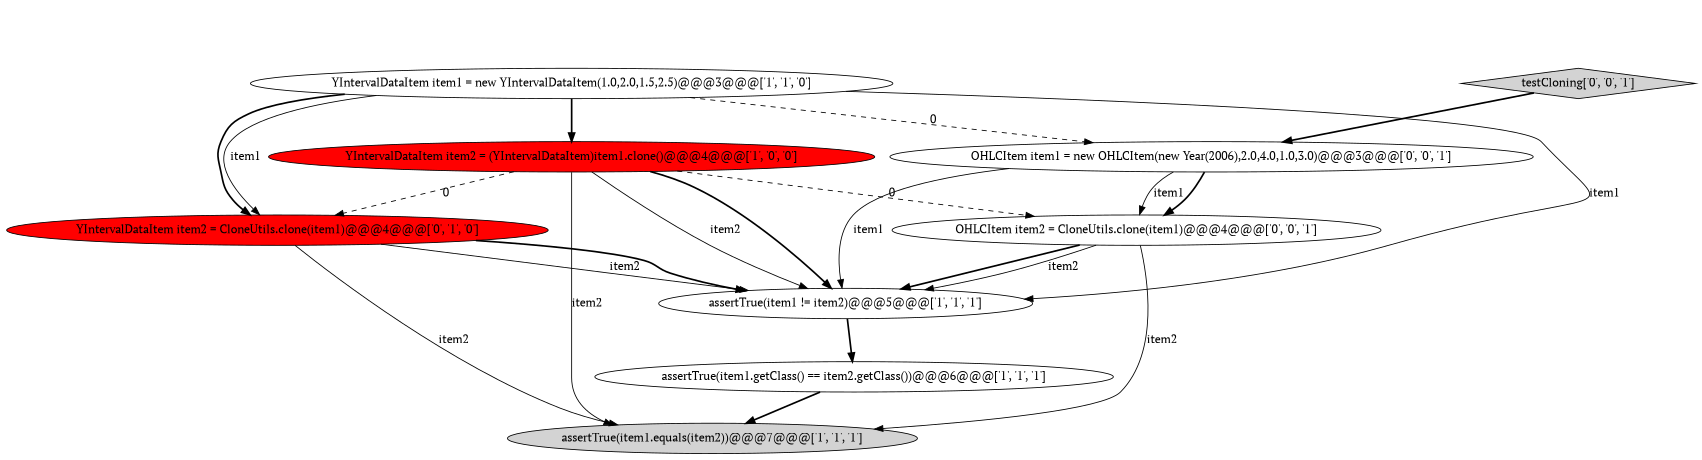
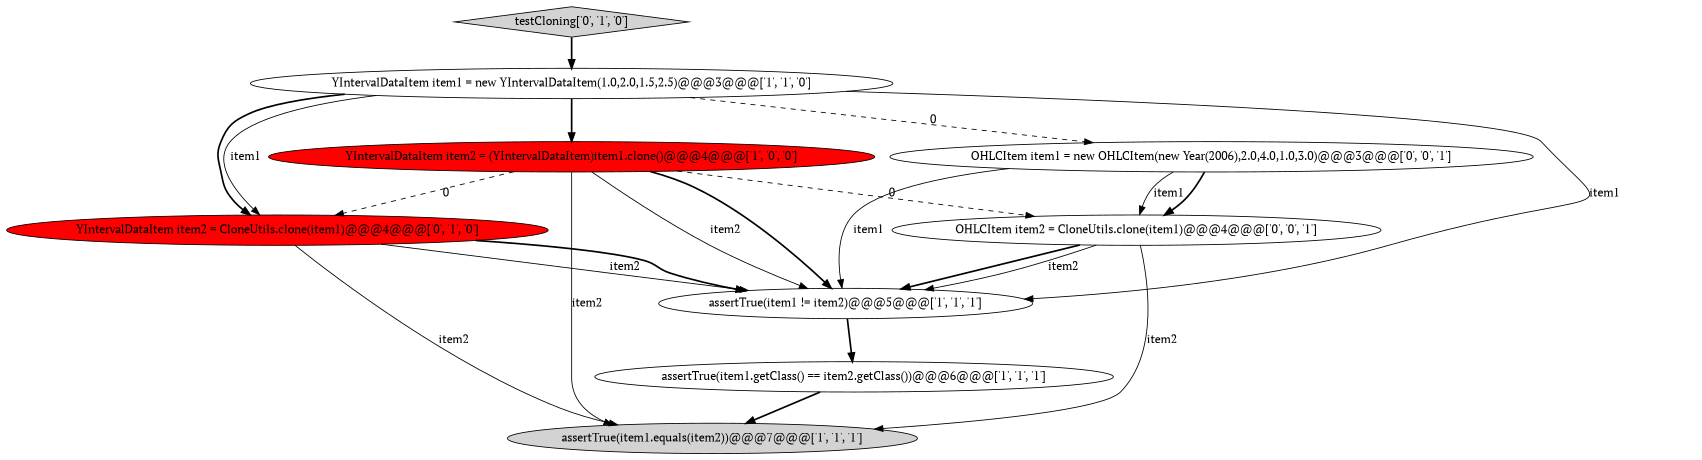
node "testCloning['0', '1', '0']": added
node "testCloning['0', '0', '1']": removed
